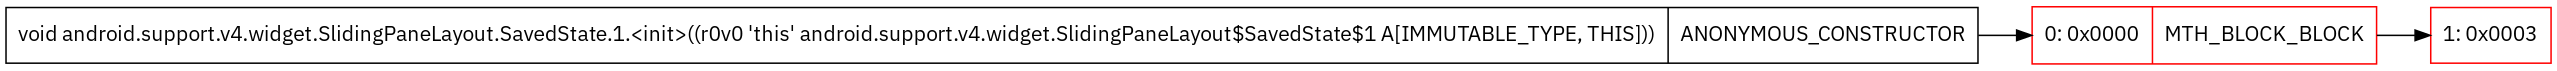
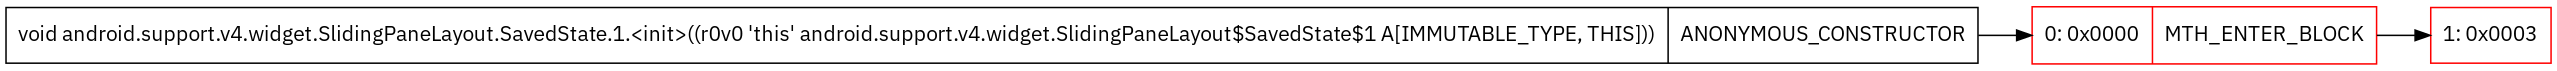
node "0: 0x0000": text "MTH_BLOCK_BLOCK" -> "MTH_ENTER_BLOCK"
